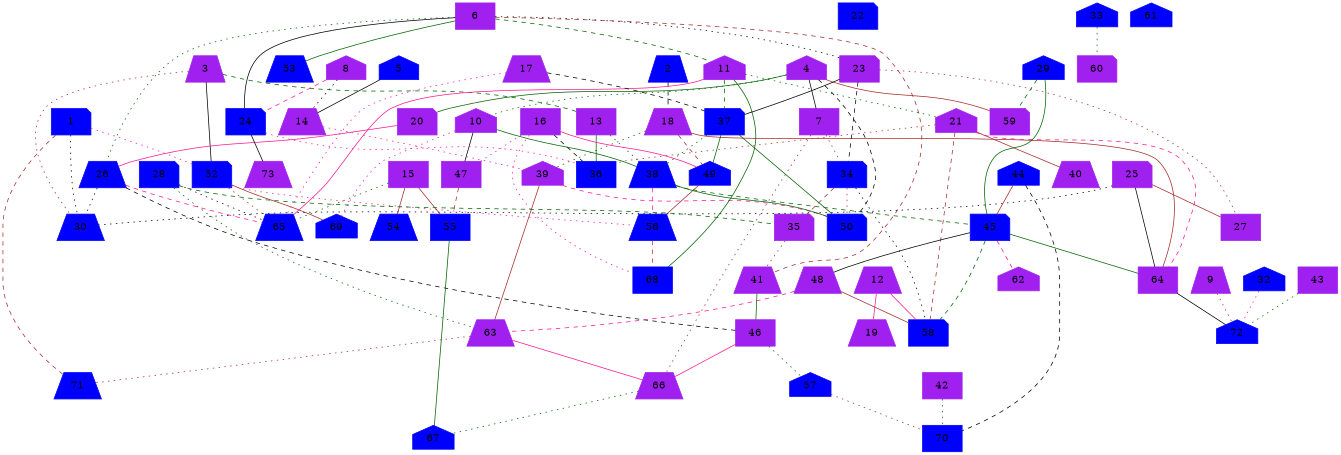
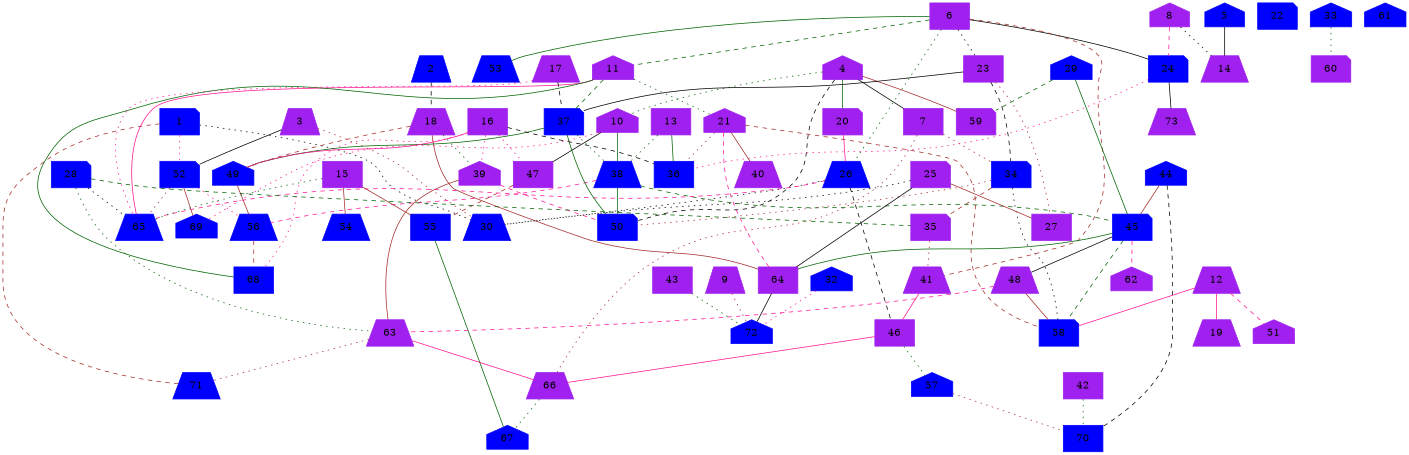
node "23": shape note -> box
edge "3" -- "13": removed
edge "14" -- "39": now "16" -- "39"
edge "41" -- "46": color darkgreen -> deeppink
node "51": added
